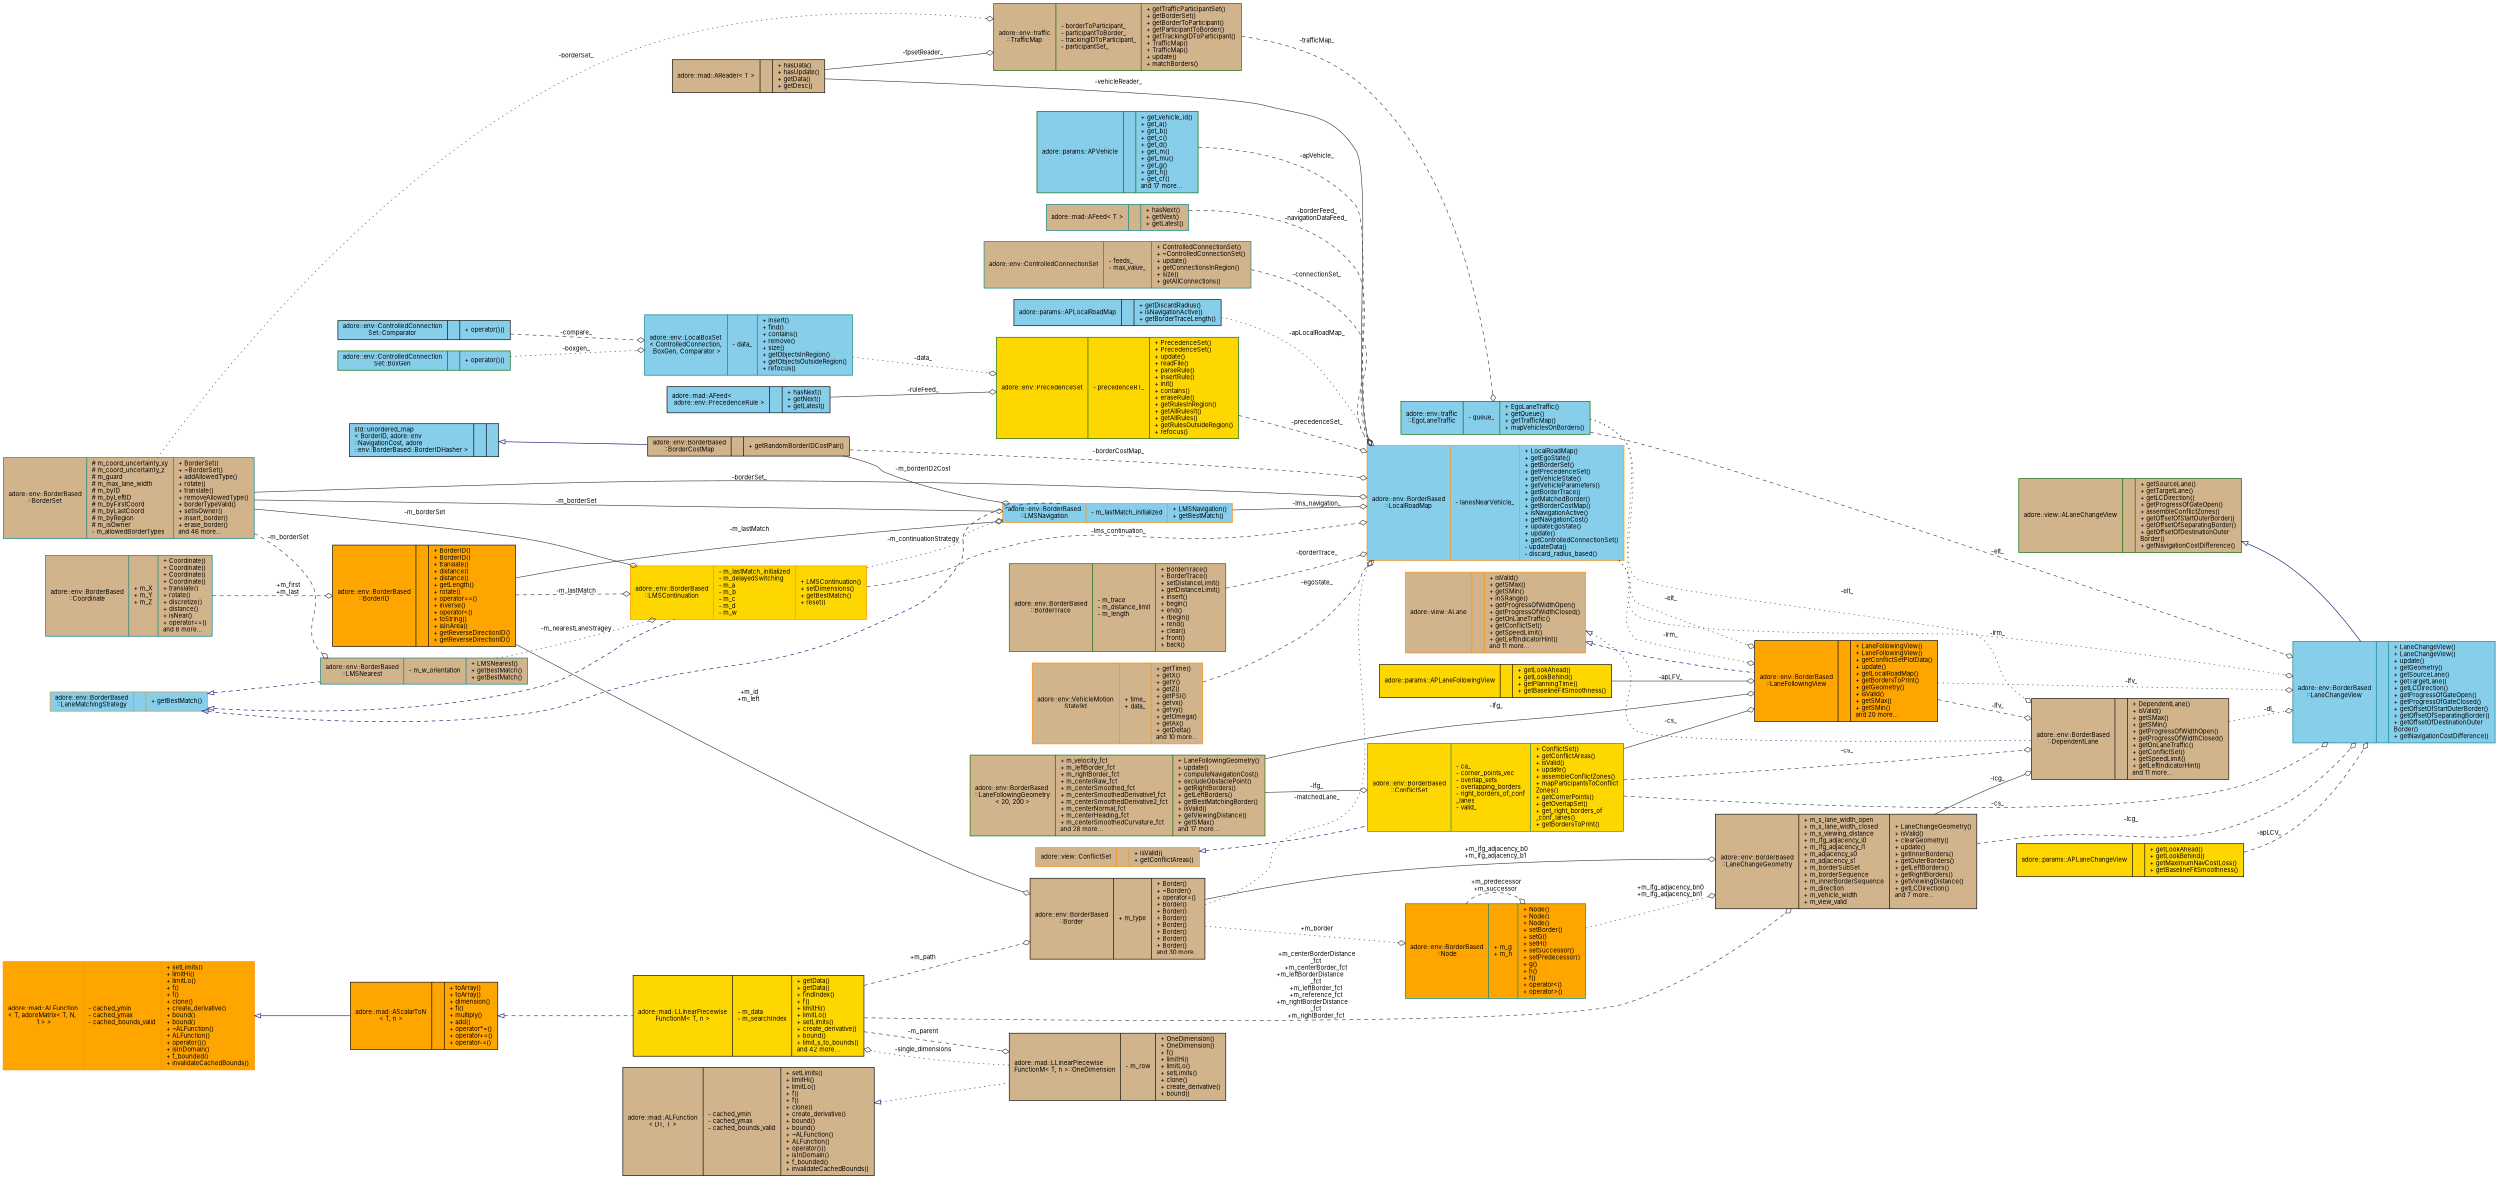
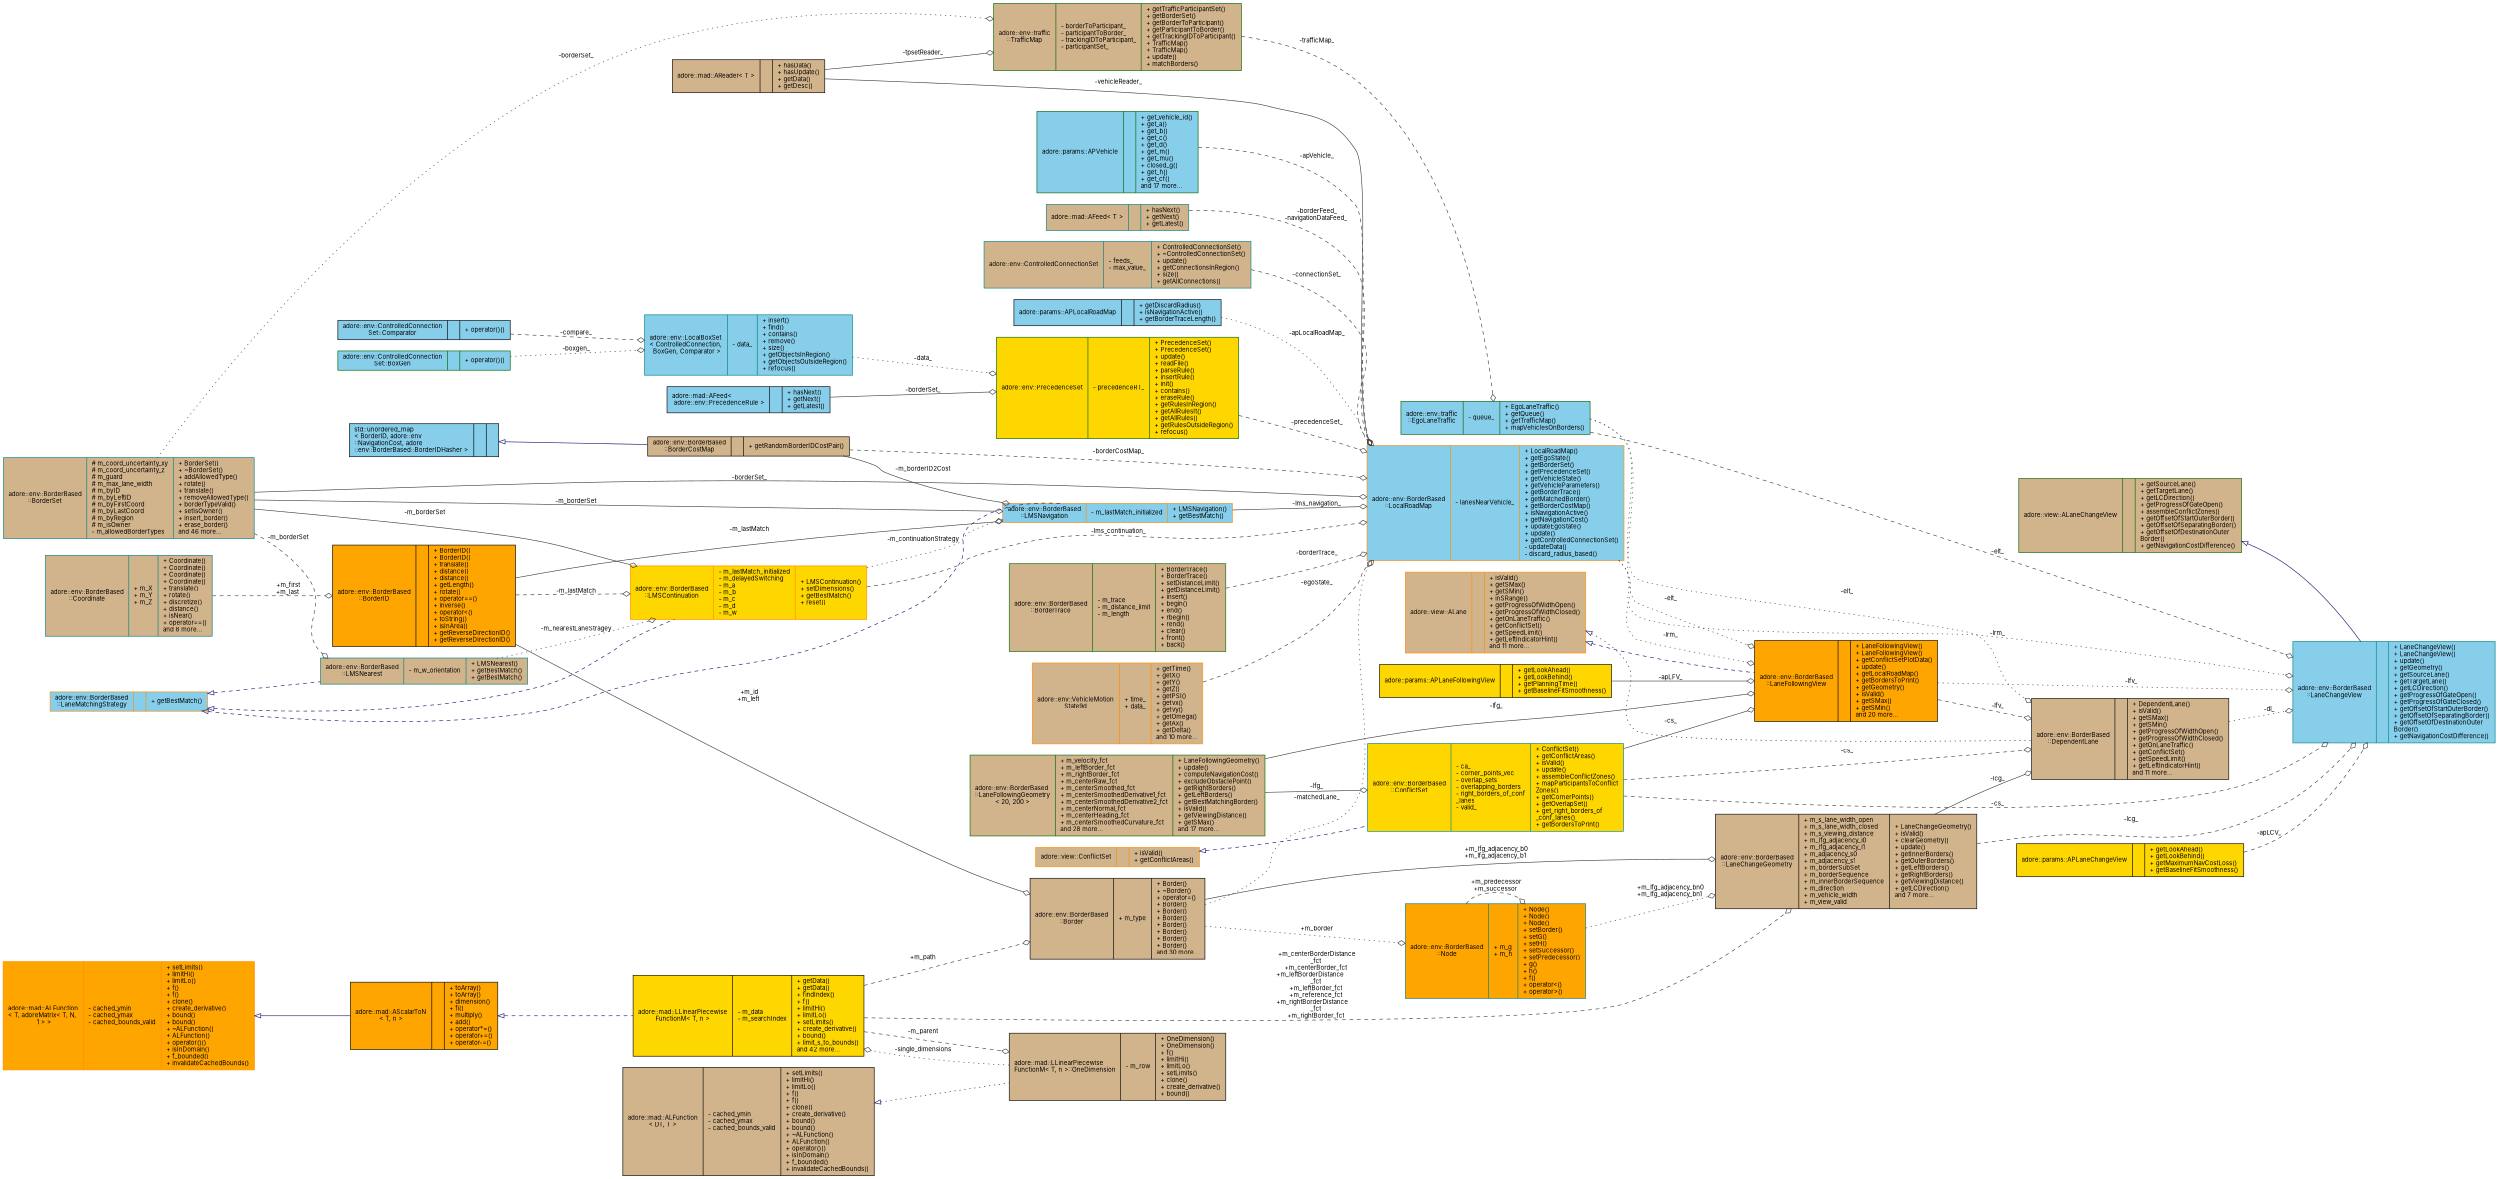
node "adore::params::APVehicle": text "+ get_g()" -> "+ closed_g()"
edge "adore::mad::AFeed<" -> "adore::env::PrecedenceSet": label " -ruleFeed_" -> " -borderSet_"
